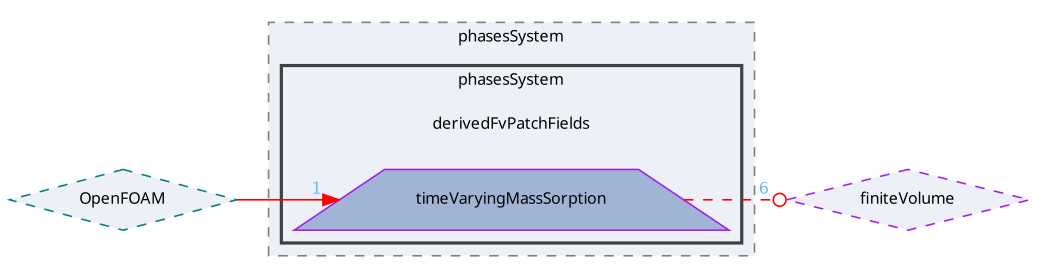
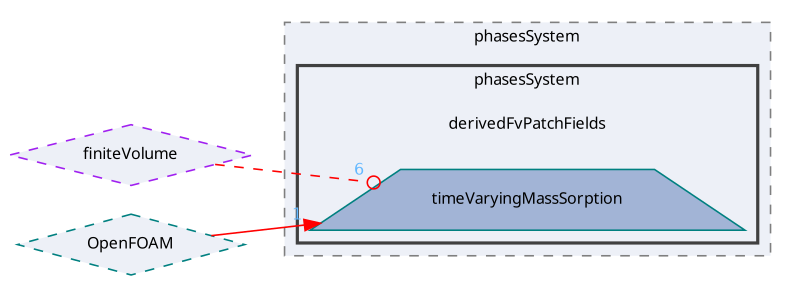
node "timeVaryingMassSorption": color purple -> teal
edge "timeVaryingMassSorption" -> "finiteVolume": reversed
